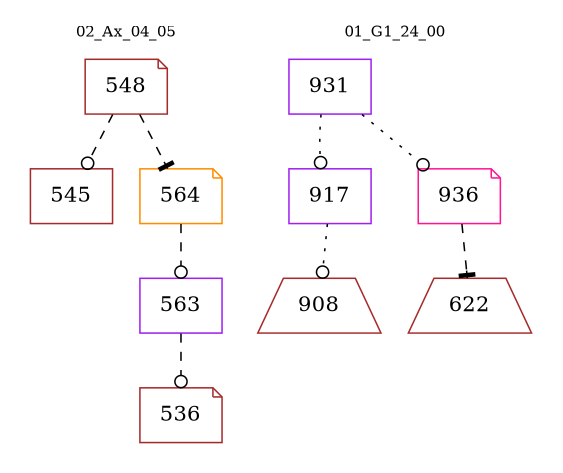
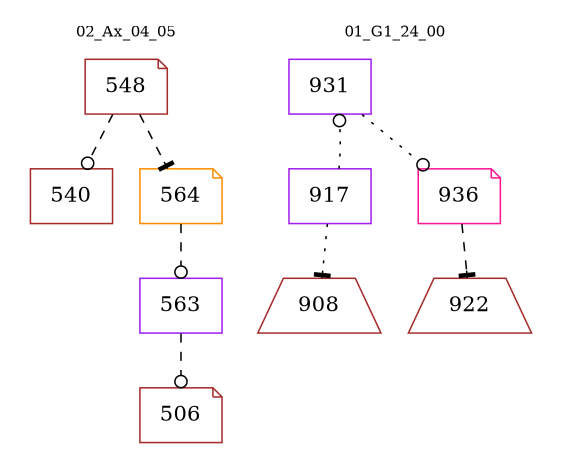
edge "931" -> "917": reversed
node "545": label "545" -> "540"
edge "917" -> "908": arrowhead odot -> tee
node "622": label "622" -> "922"
node "536": label "536" -> "506"
